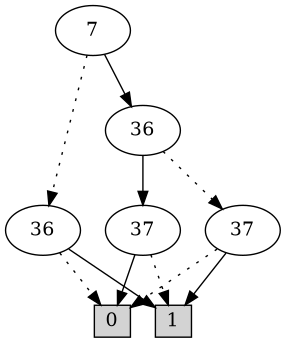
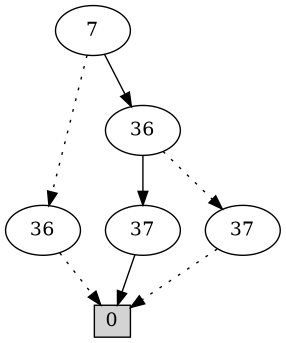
node "1": removed
